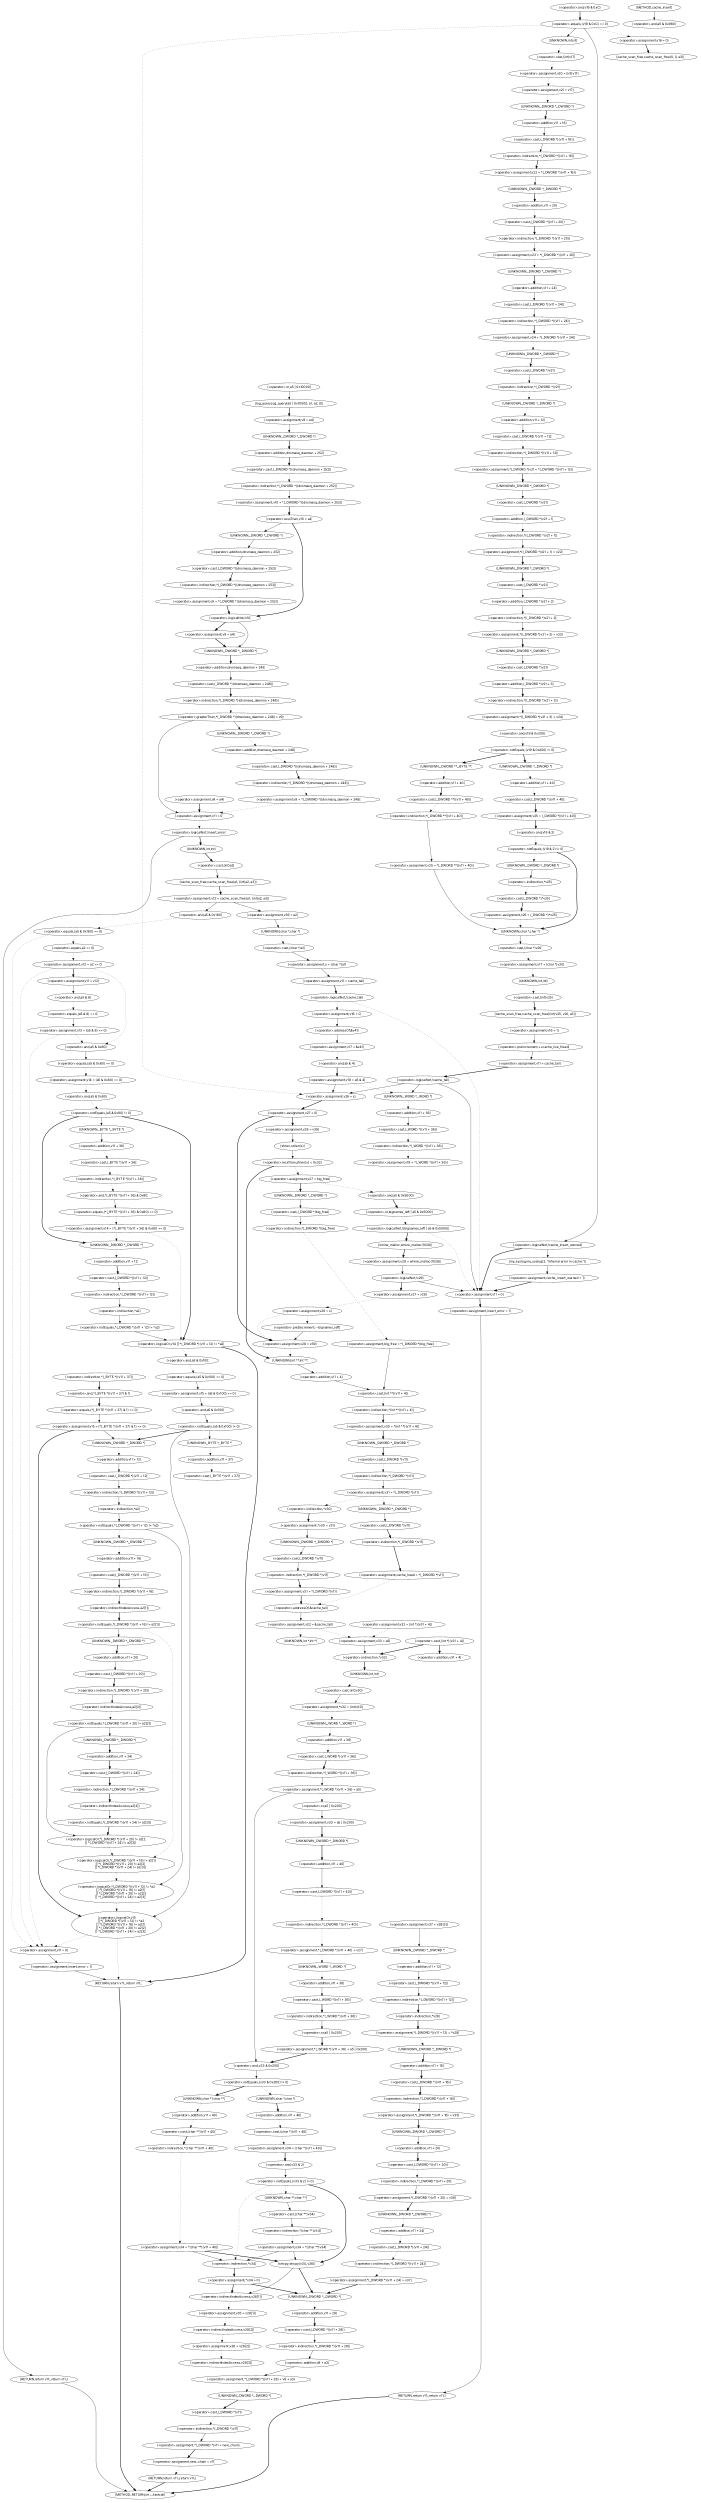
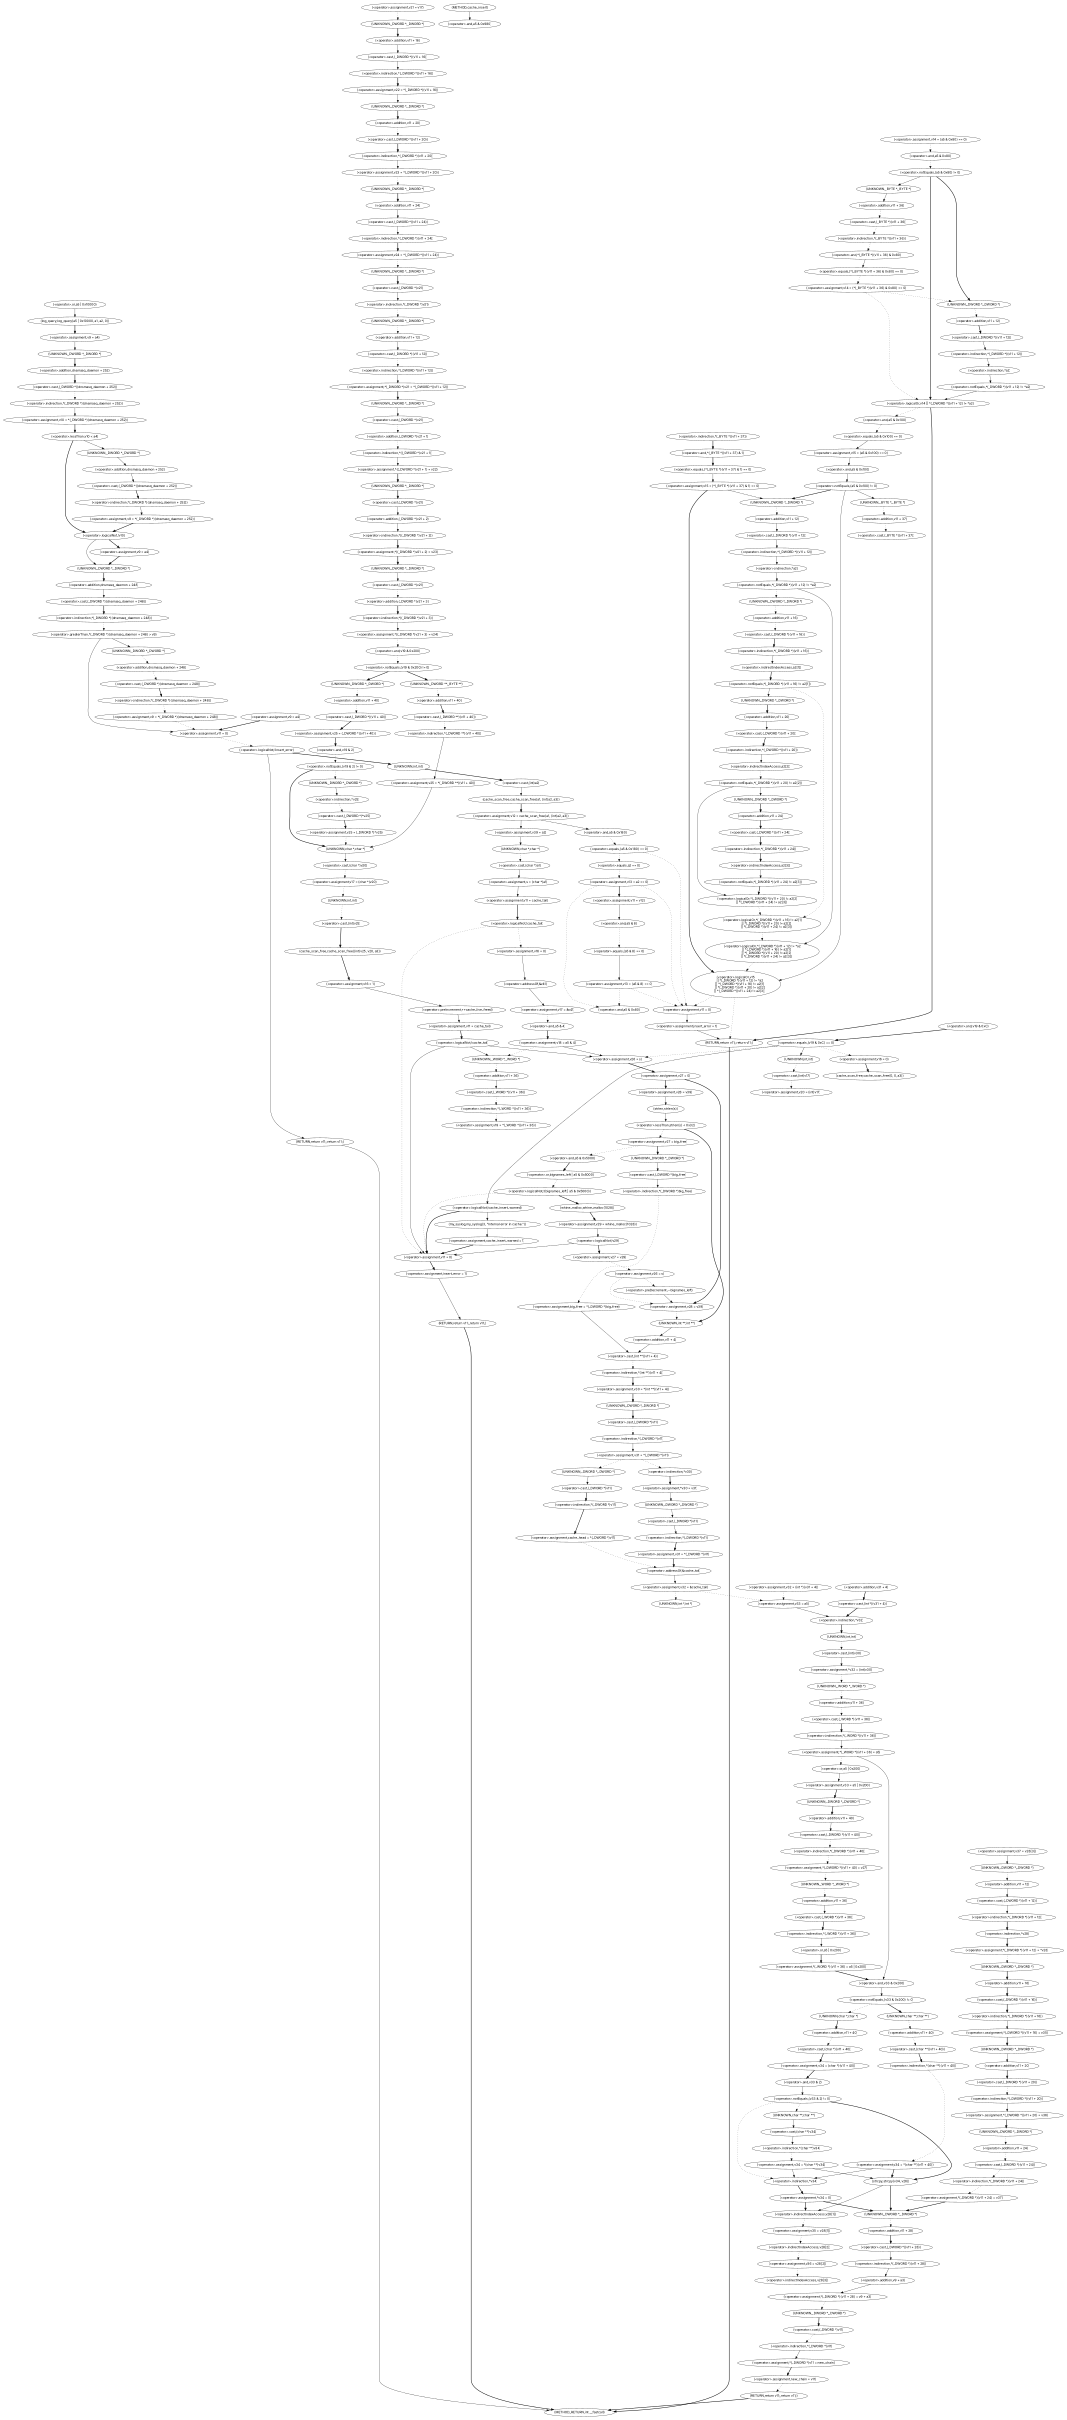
edge "(<operator>.assignment,v20 = (int)v17)" -> "(<operator>.assignment,v21 = v17)": removed
edge "(<operator>.indirection,*((_DWORD *)v21 + 2))" -> "(<operator>.assignment,*((_DWORD *)v21 + 2) = v23)": style solid -> bold
node "(<operator>.equals,(a5 & 0x80) == 0)": removed
edge "(<operator>.cast,(int *)(v31 + 4))" -> "(<operator>.addition,v31 + 4)": reversed
edge "(<operator>.cast,(char *)(v11 + 40))" -> "(<operator>.assignment,v34 = (char *)(v11 + 40))": style dotted -> bold
